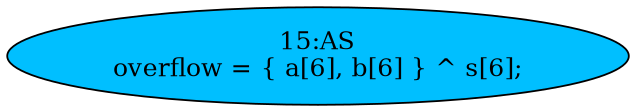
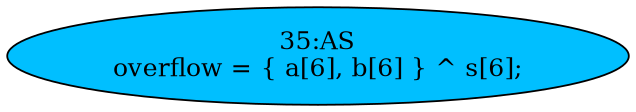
node "15:AS overflow = { a[6], b[6] } ^ s[6];": label "15:AS overflow = { a[6], b[6] } ^ s[6];" -> "35:AS overflow = { a[6], b[6] } ^ s[6];"
